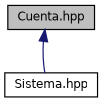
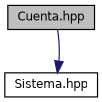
edge "Sistema.hpp" -> "Cuenta.hpp": reversed
